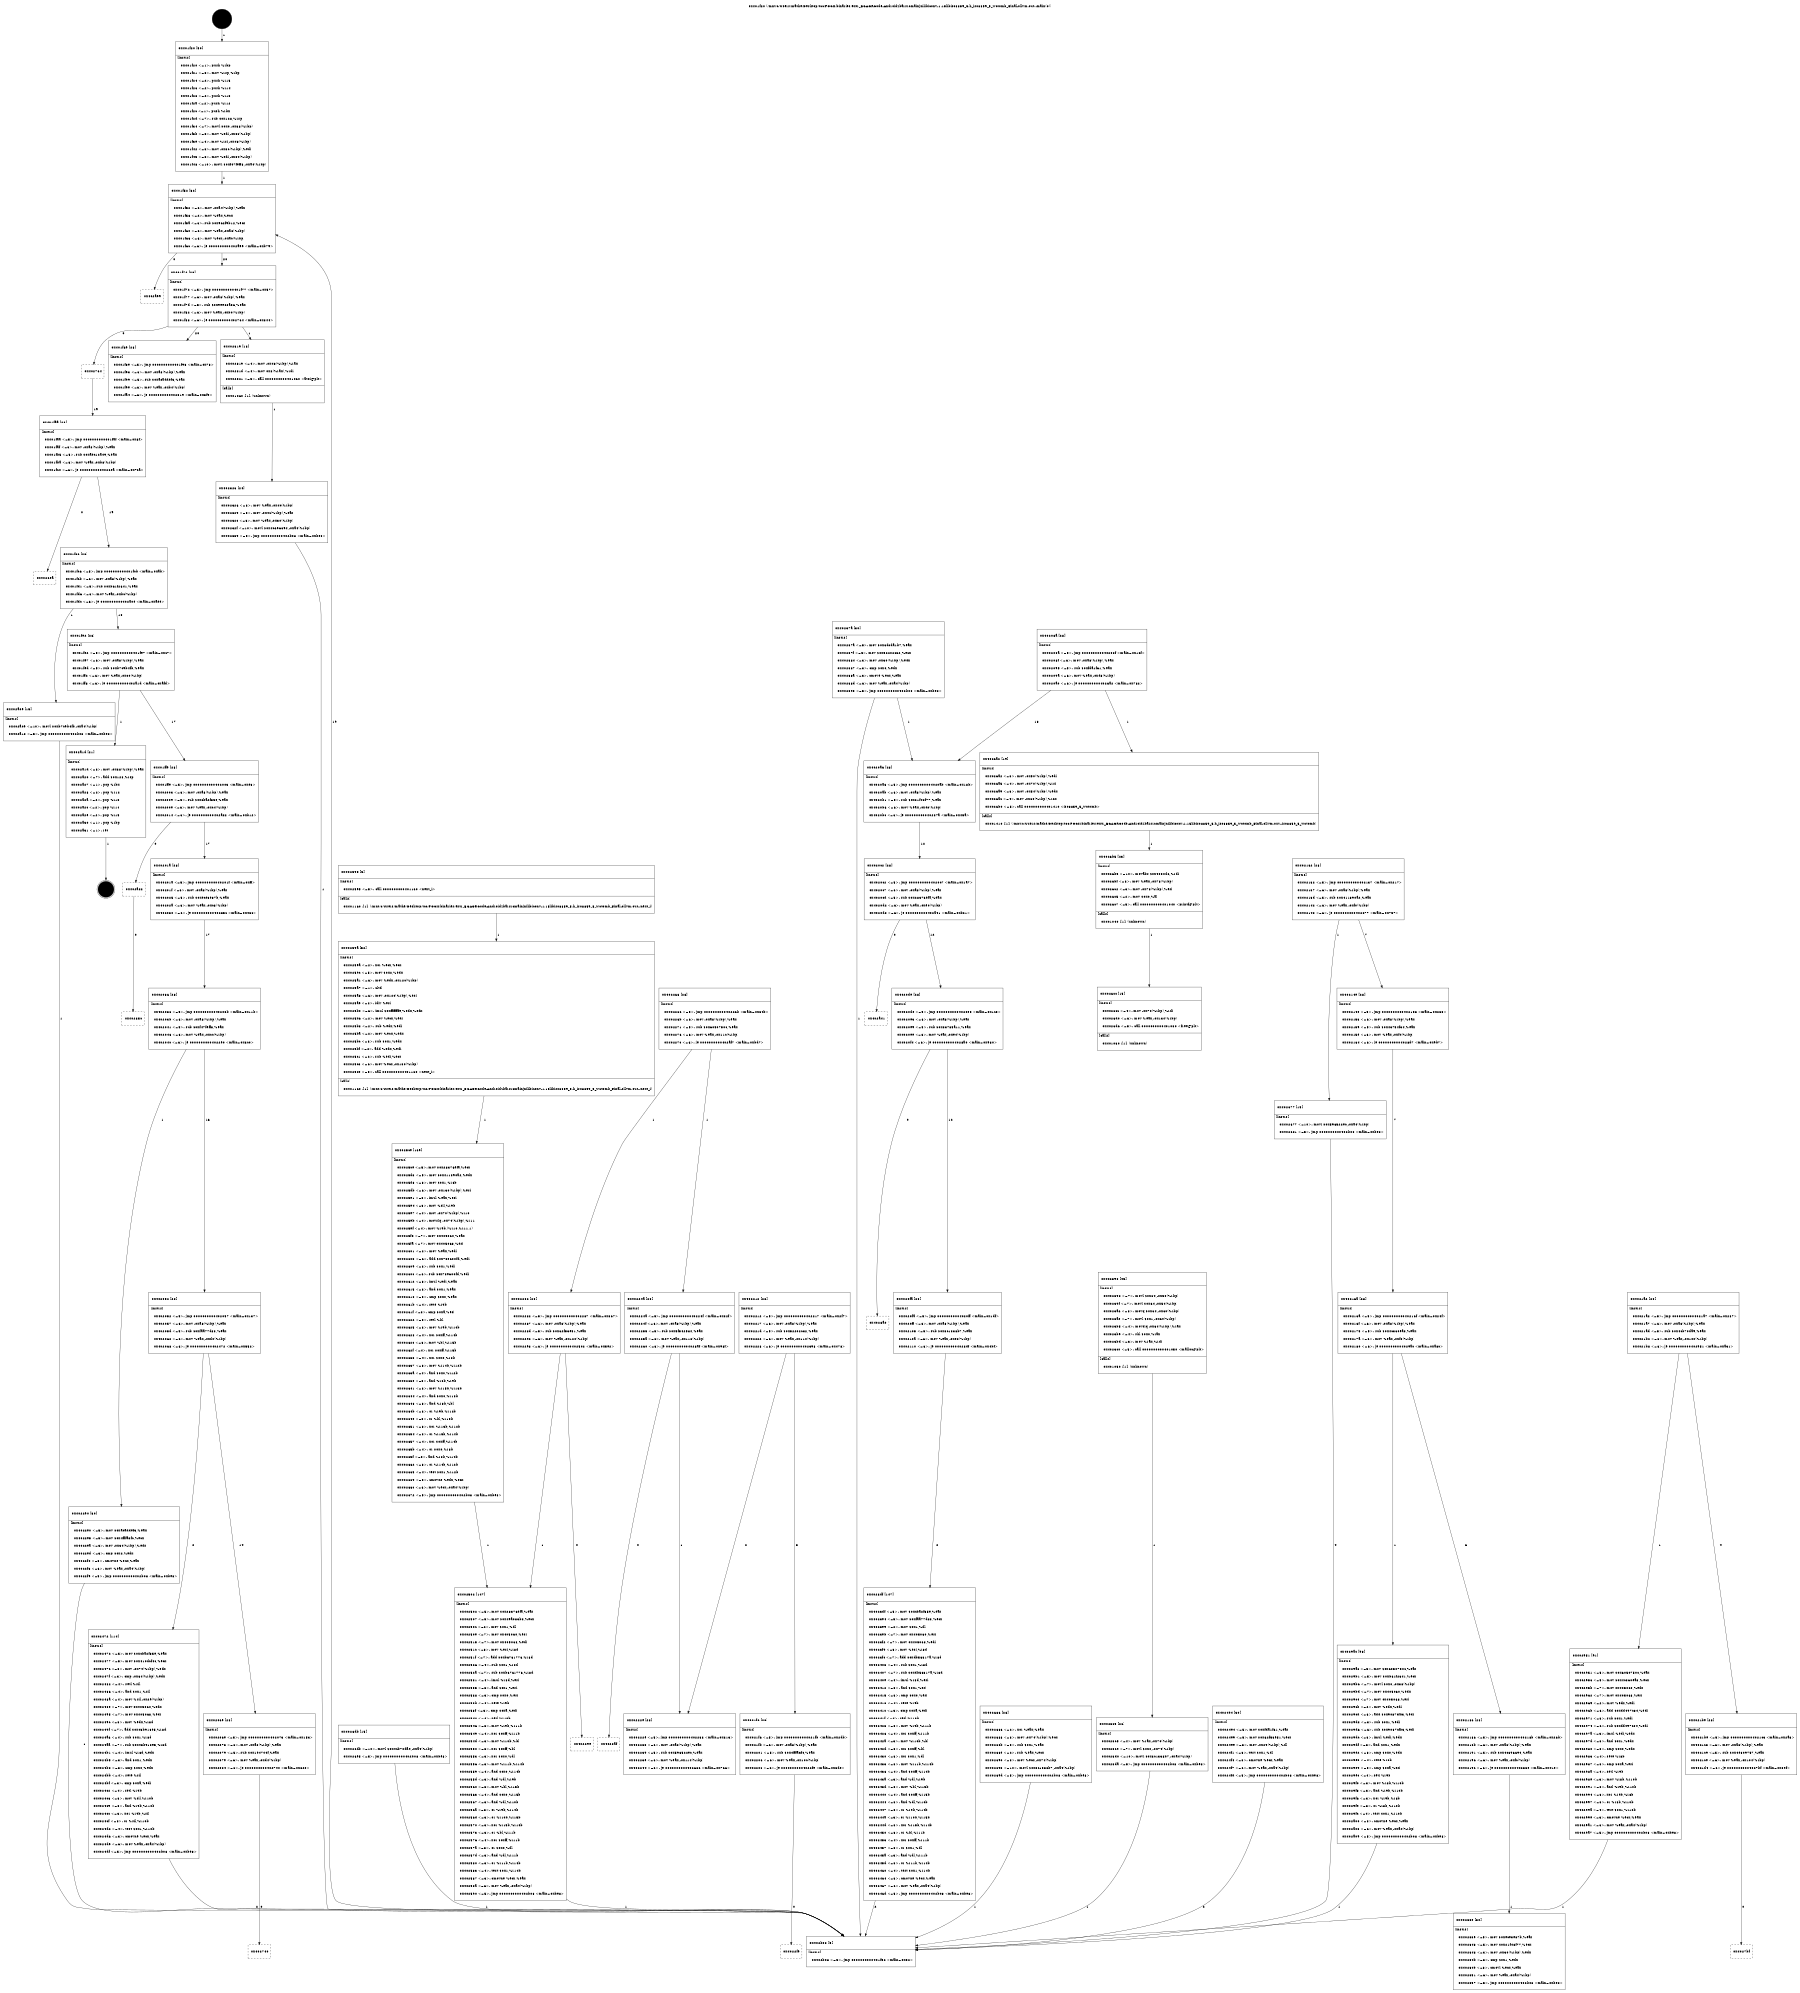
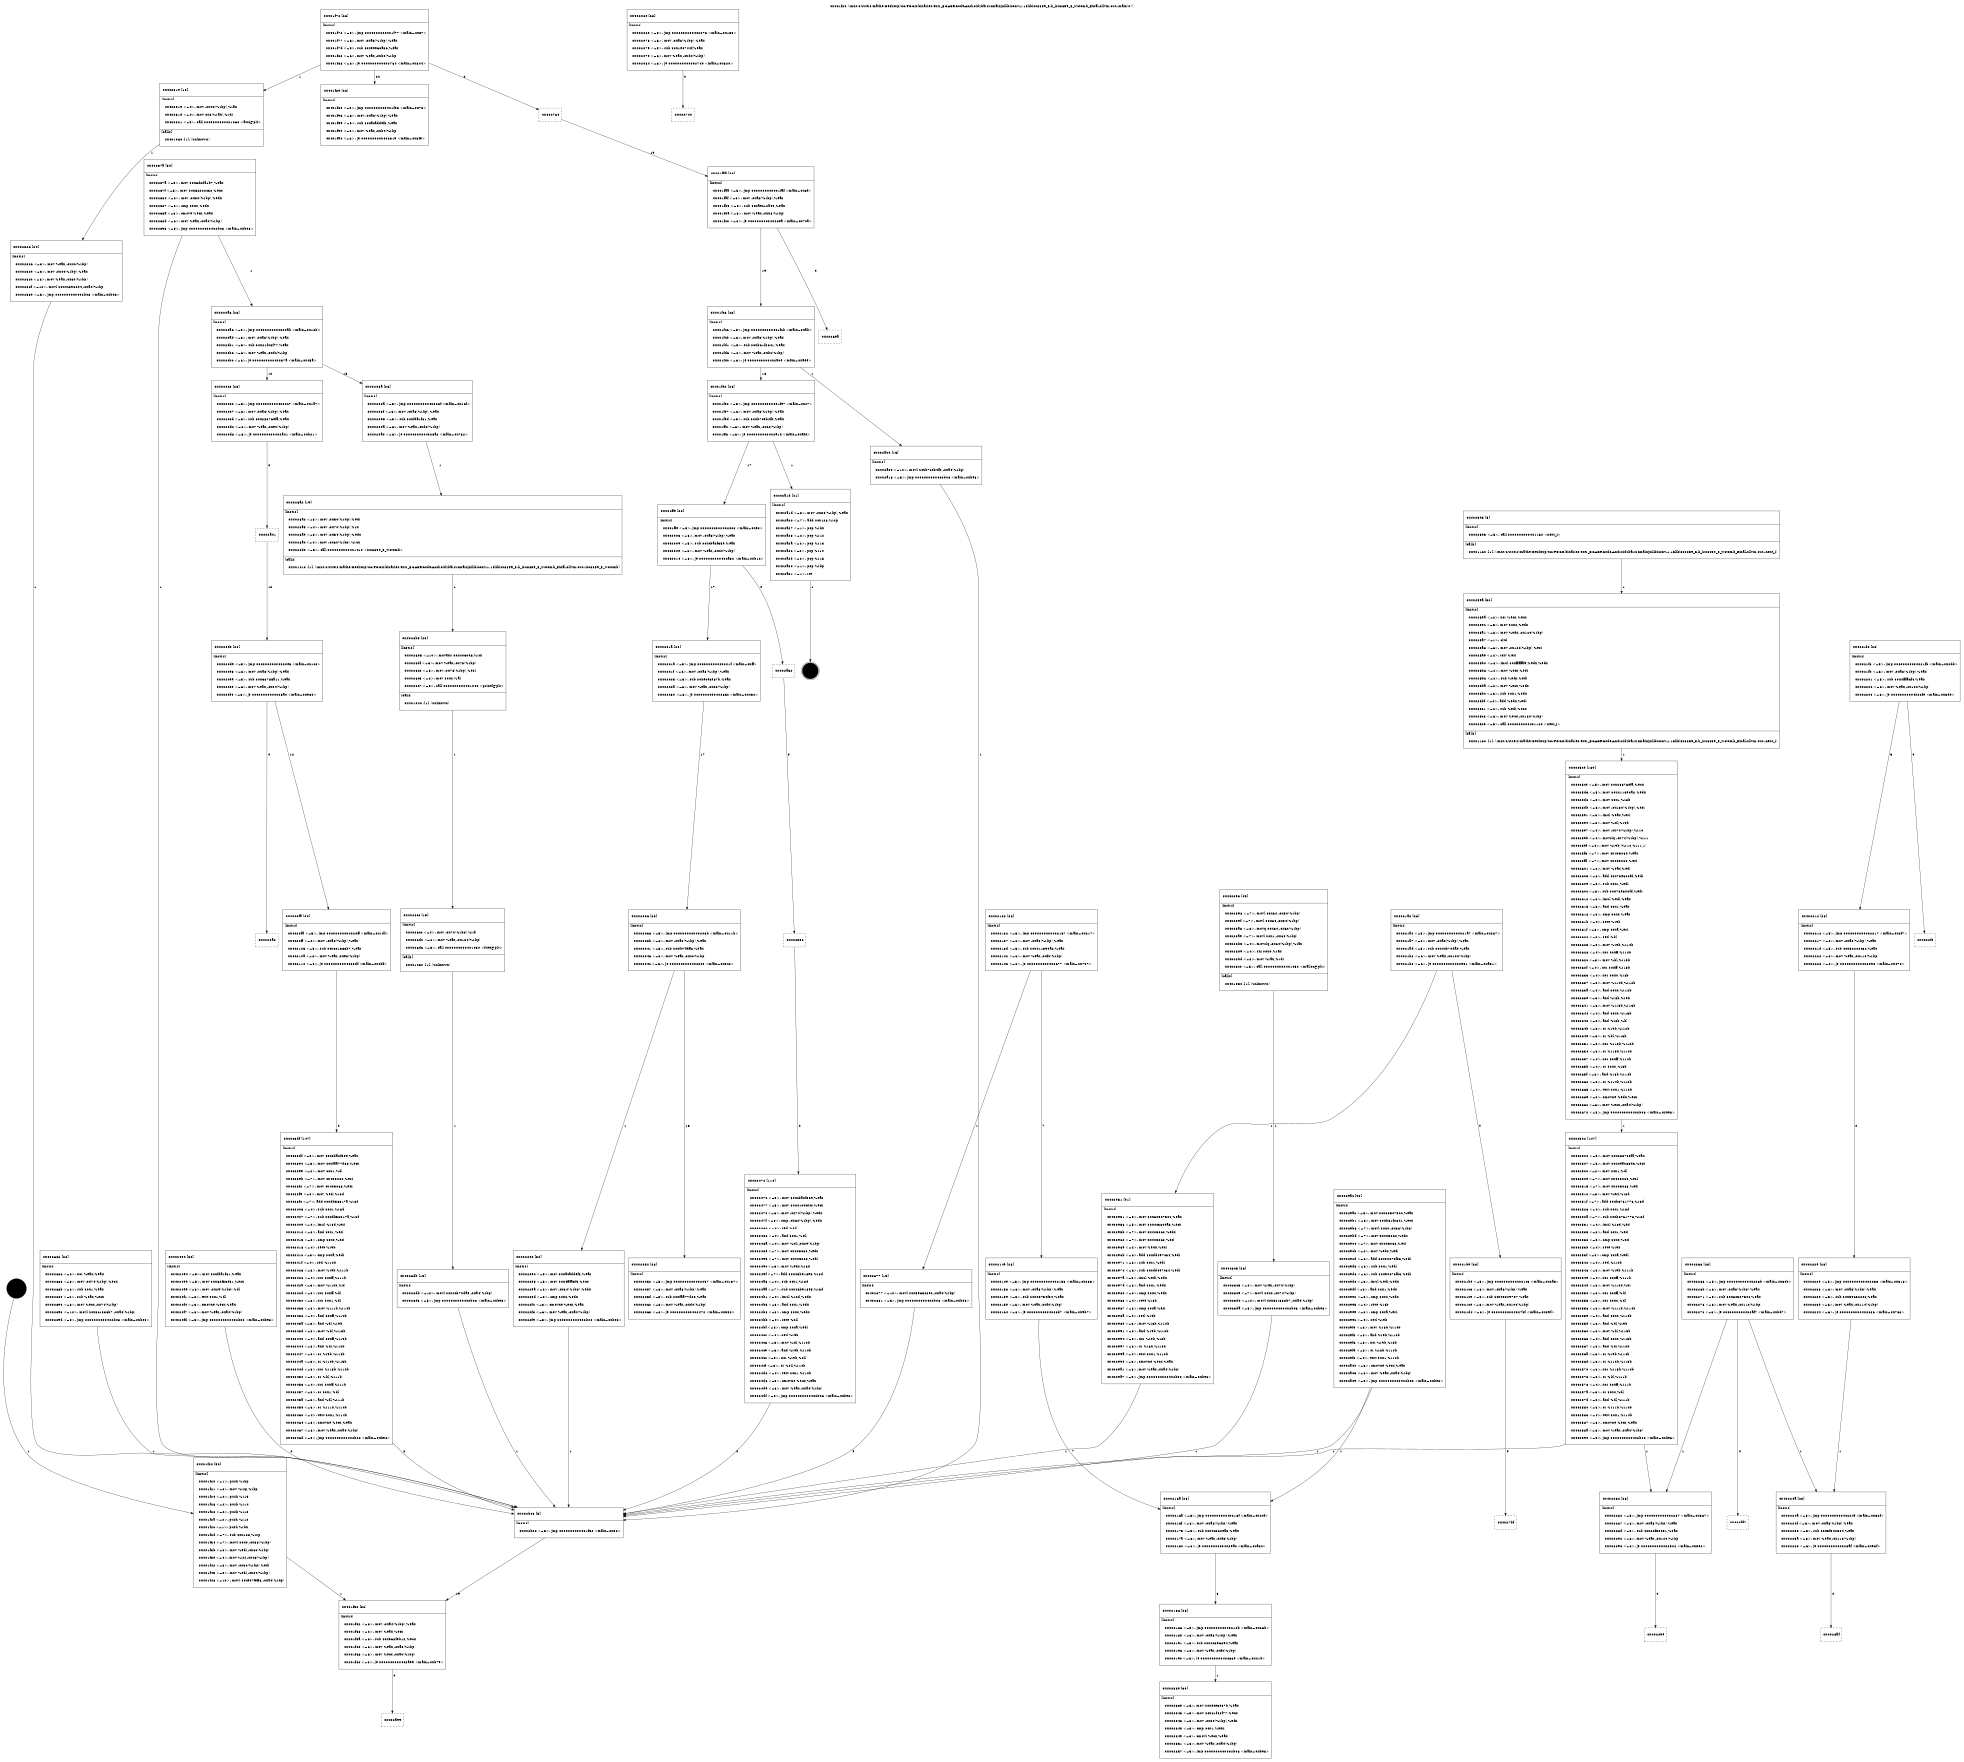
edge "0x401f52 [32]" -> "0x401f72 [28]": removed, label "20"
edge "0x40208a [28]" -> "0x4020a6 [28]": reversed
edge "0x4020c2 [28]" -> "0x4020de [28]": now "0x402a41" -> "0x4020de [28]"
edge "0x4026cc [15]" -> "0x4026db [15]": added, label "1"
edge "0x402282 [28]" -> "0x402502 [147]": reversed
edge "0x402052 [28]" -> "0x402472 [114]": now "0x40235c" -> "0x402472 [114]"
edge "0x40216a [28]" -> "0x4029ac [98]": reversed
node "0x402af7": added
edge "0x402052 [28]" -> "0x40206e [28]": removed, label "14"
edge "0x40224a [28]" -> "0x40222e [28]": reversed
edge "0x402212 [28]" -> "0x4021f6 [28]": reversed
